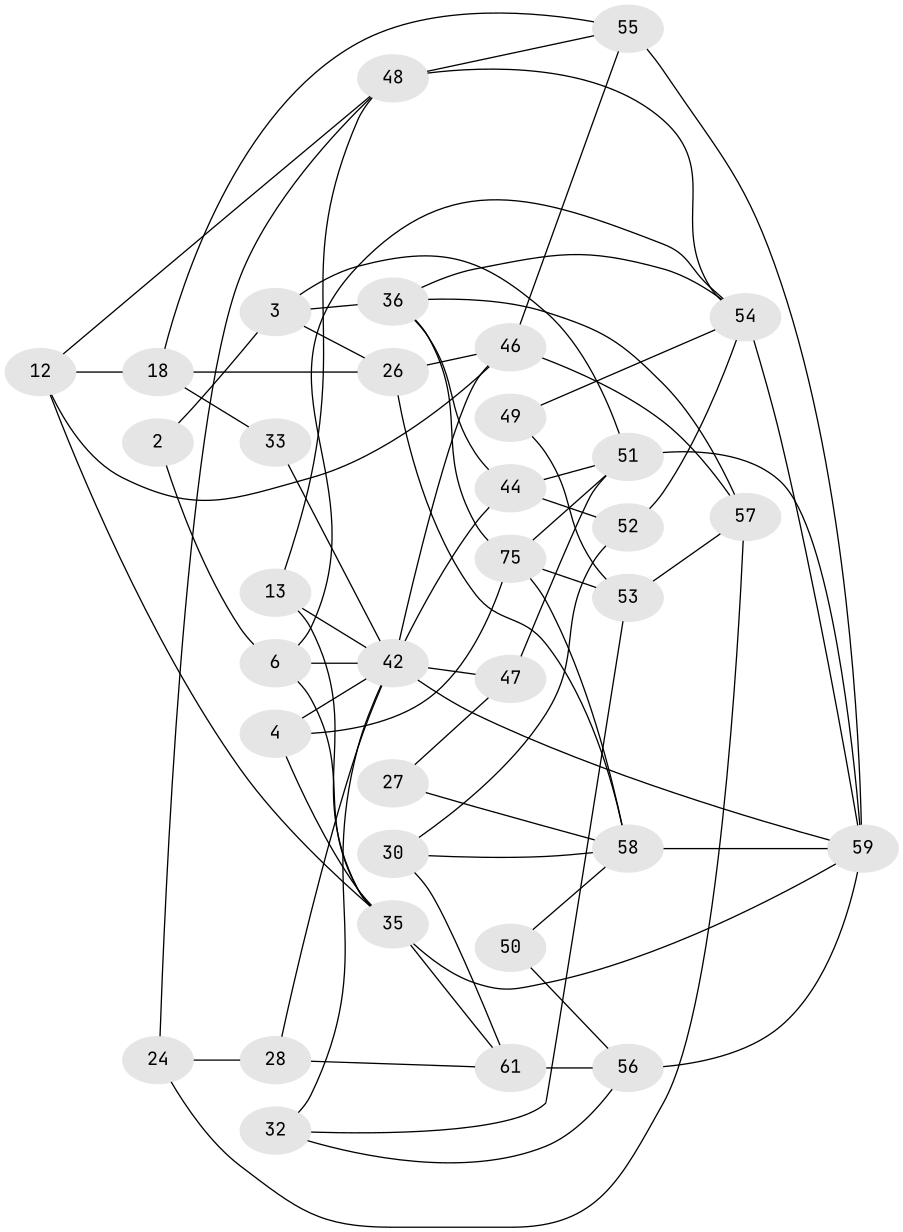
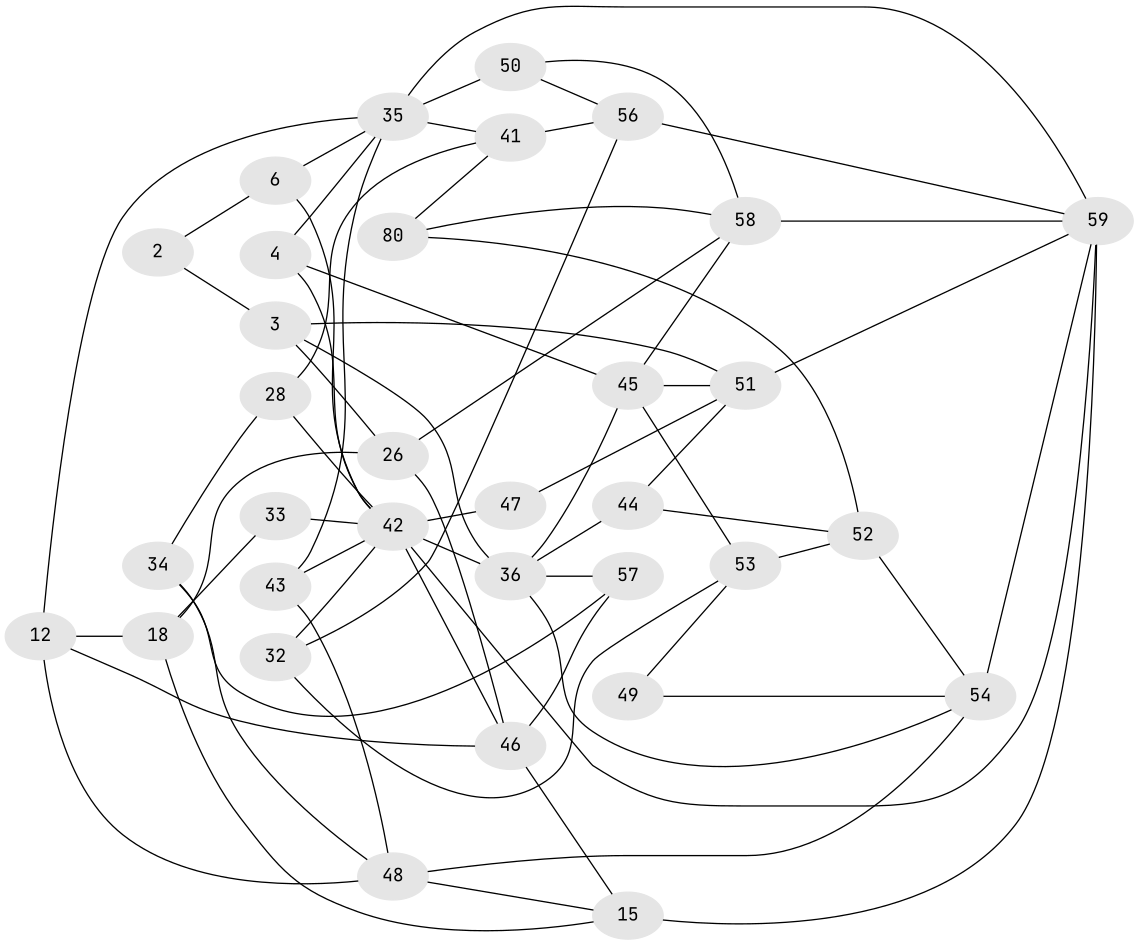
node "55": label "55" -> "15"
edge "50" -- "35": added
edge "54" -- "6": removed
edge "57" -- "53": now "52" -- "53"
node "75": label "75" -> "45"
edge "44" -- "42": now "36" -- "42"
node "13": label "13" -> "43"
node "27": removed
node "30": label "30" -> "80"
node "24": label "24" -> "34"
node "61": label "61" -> "41"
